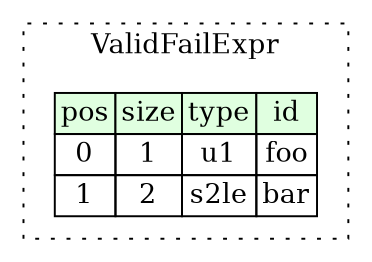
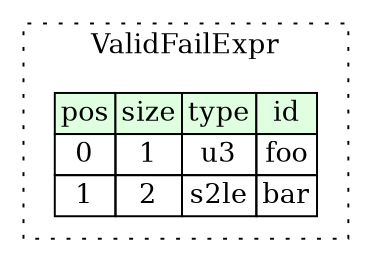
node "pos": text "u1" -> "u3"
